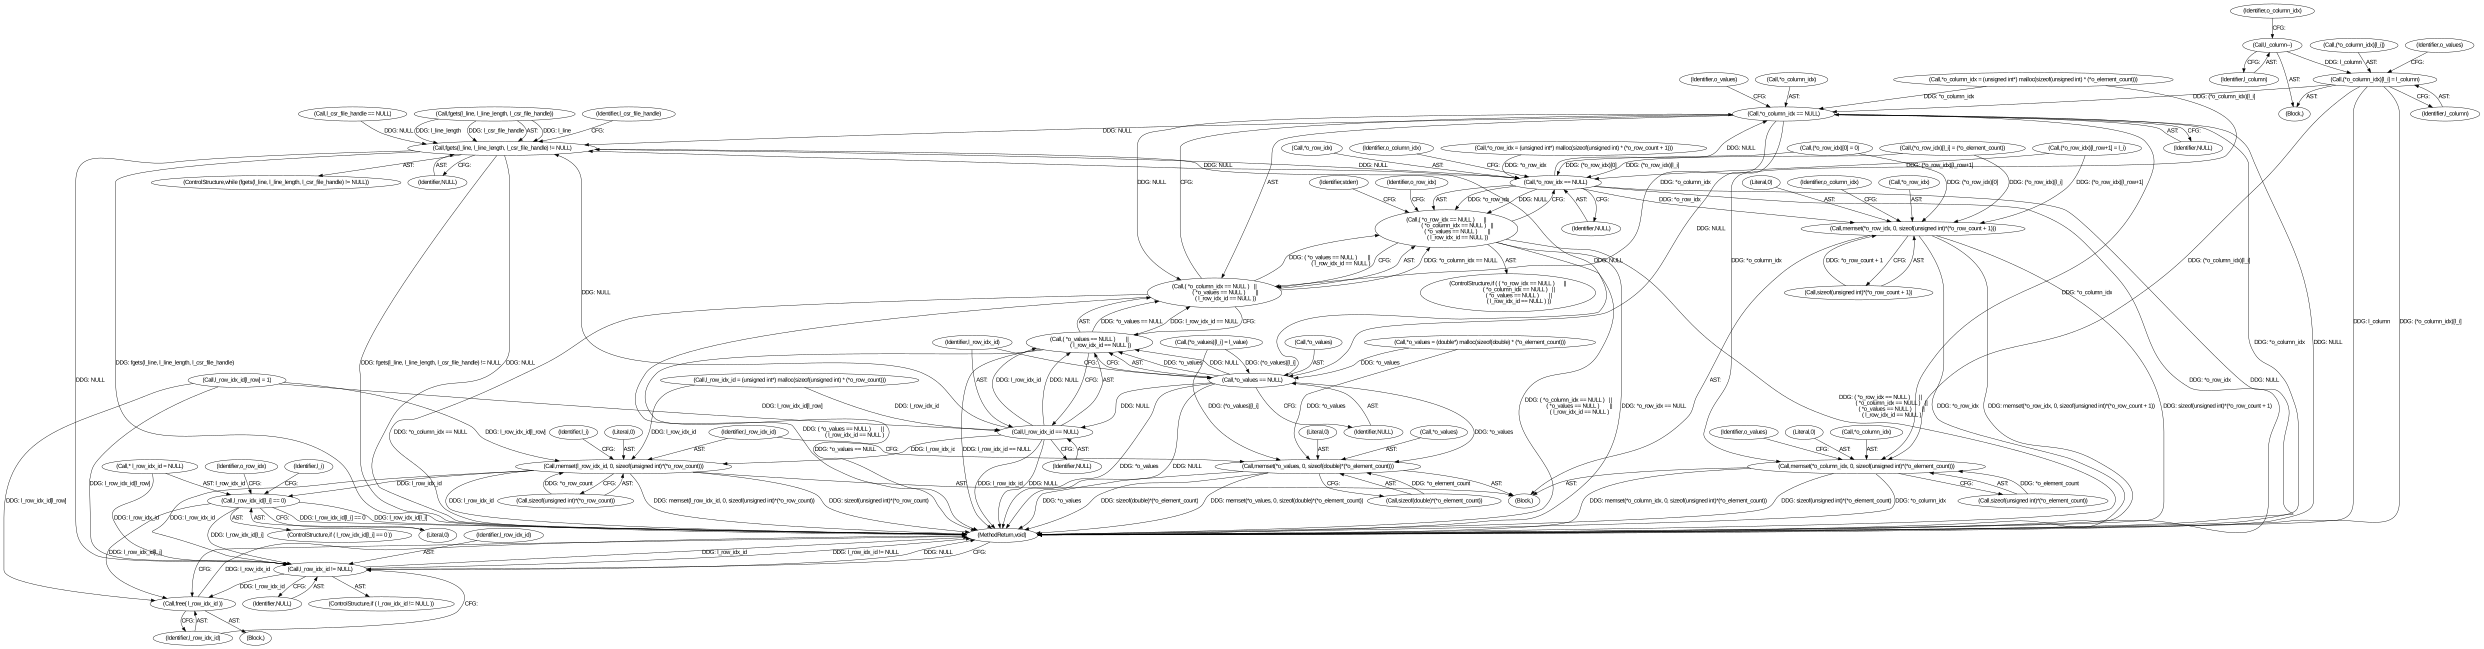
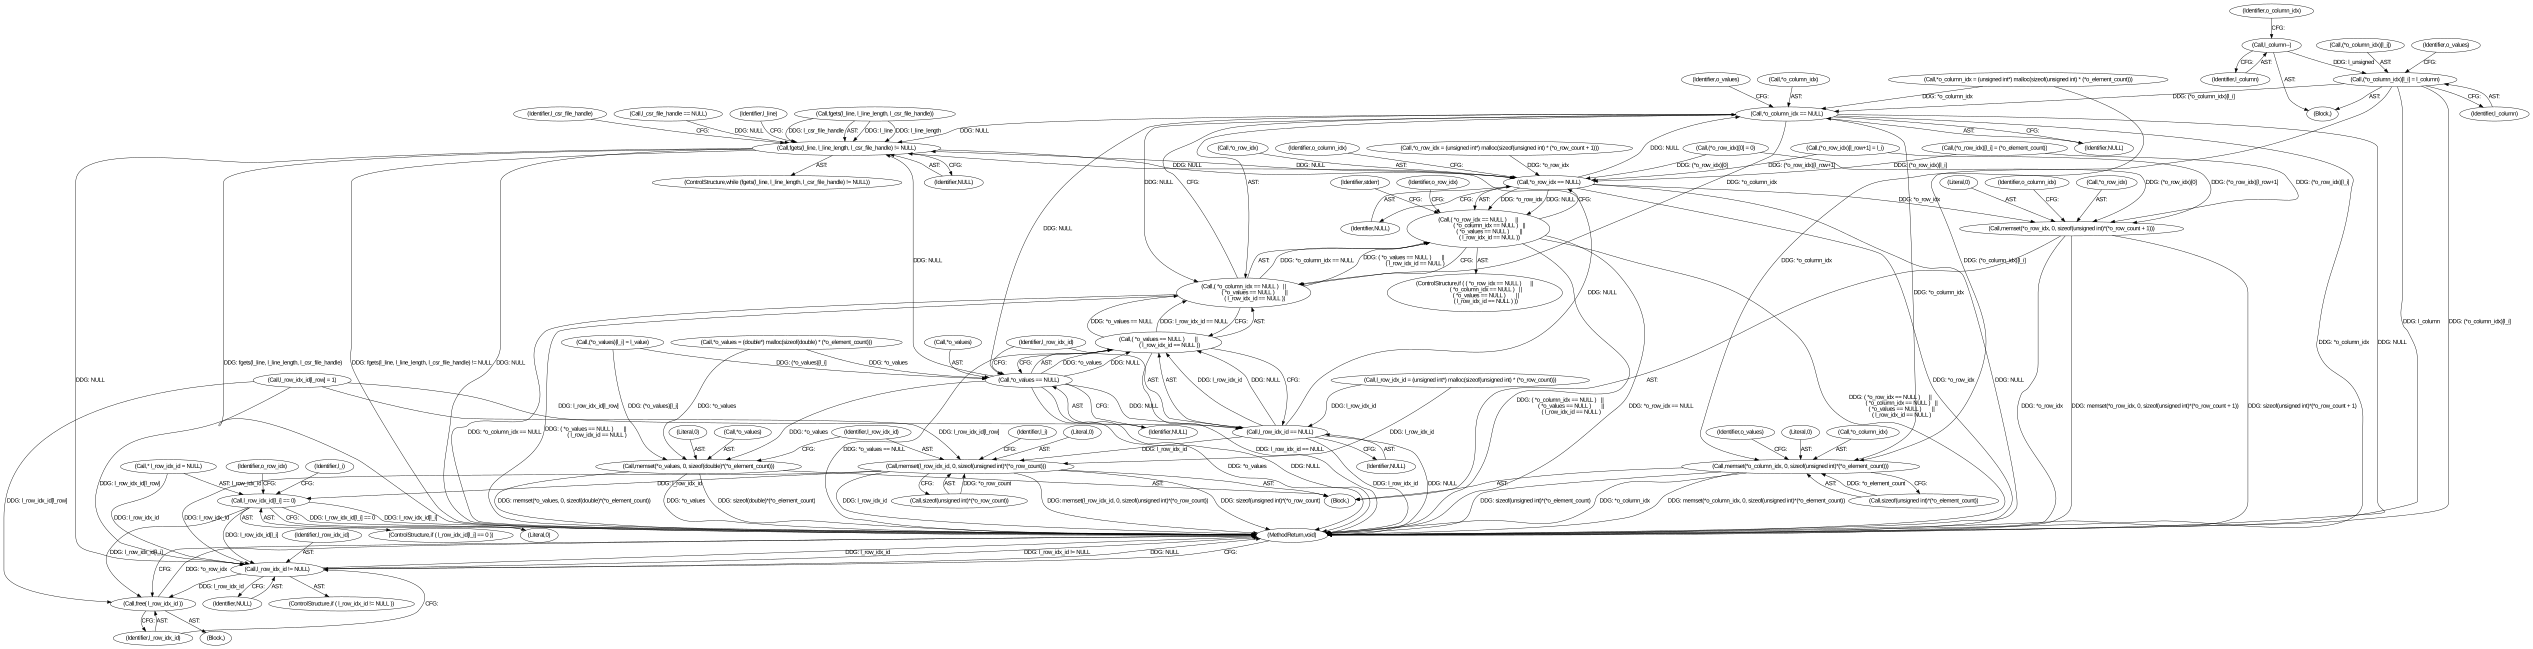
edge "(Call,l_column--)" -> "(Call,(*o_column_idx)[l_i] = l_column)": label "DDG: l_column" -> "DDG: l_unsigned"
node "(Identifier,l_line)": added
node "(Call,sizeof(unsigned int)*(*o_row_count + 1))": removed
node "(Call,sizeof(double)*(*o_element_count))": removed
edge "(Call,free( l_row_idx_id ))" -> "(MethodReturn,void)": label "DDG: l_row_idx_id" -> "DDG: *o_row_idx"
